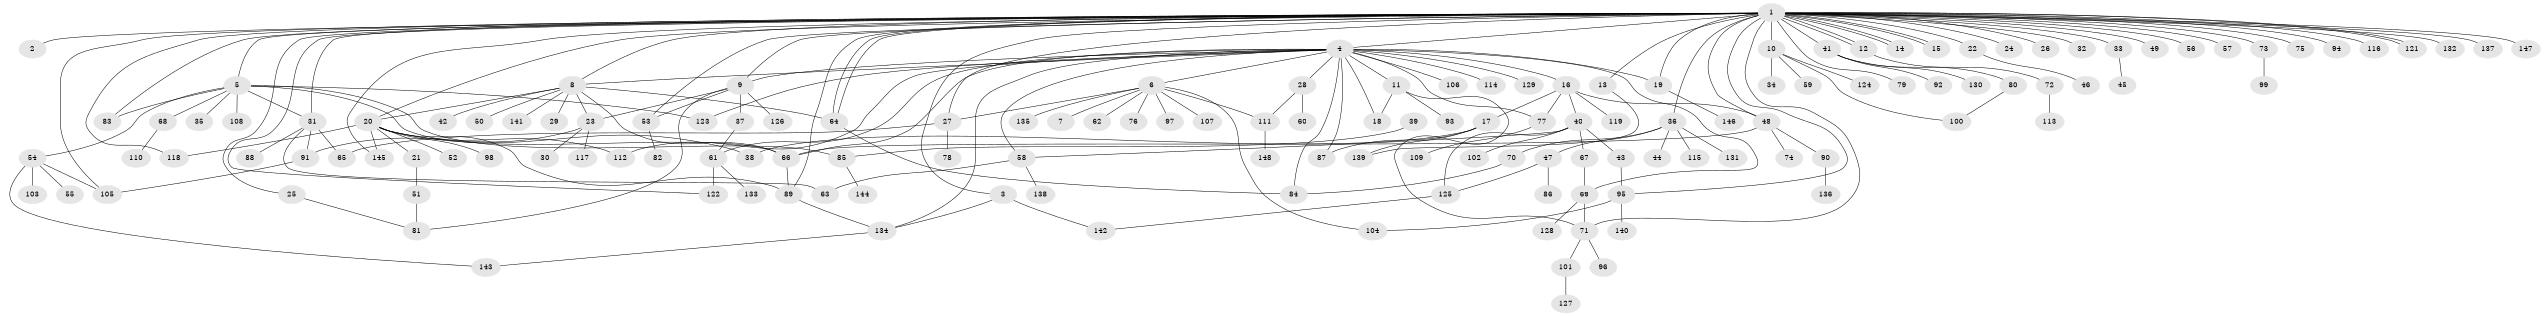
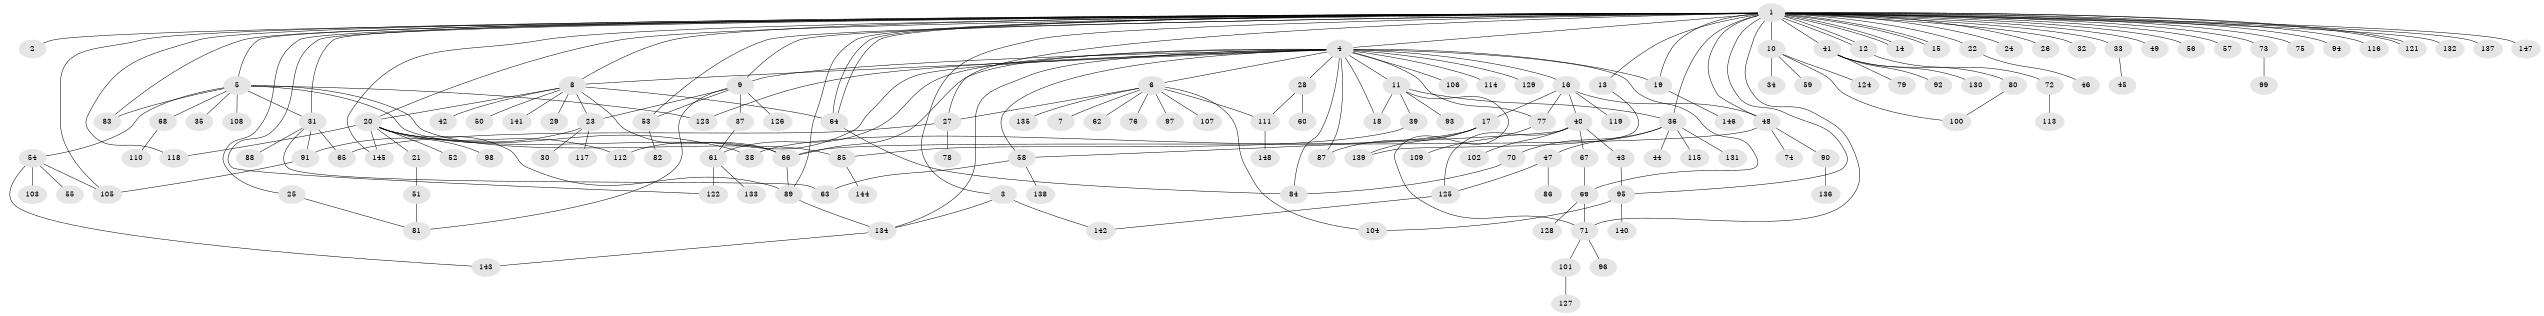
edge "1" -- "79": now "41" -- "79"
edge "11" -- "39": added
edge "11" -- "36": added
